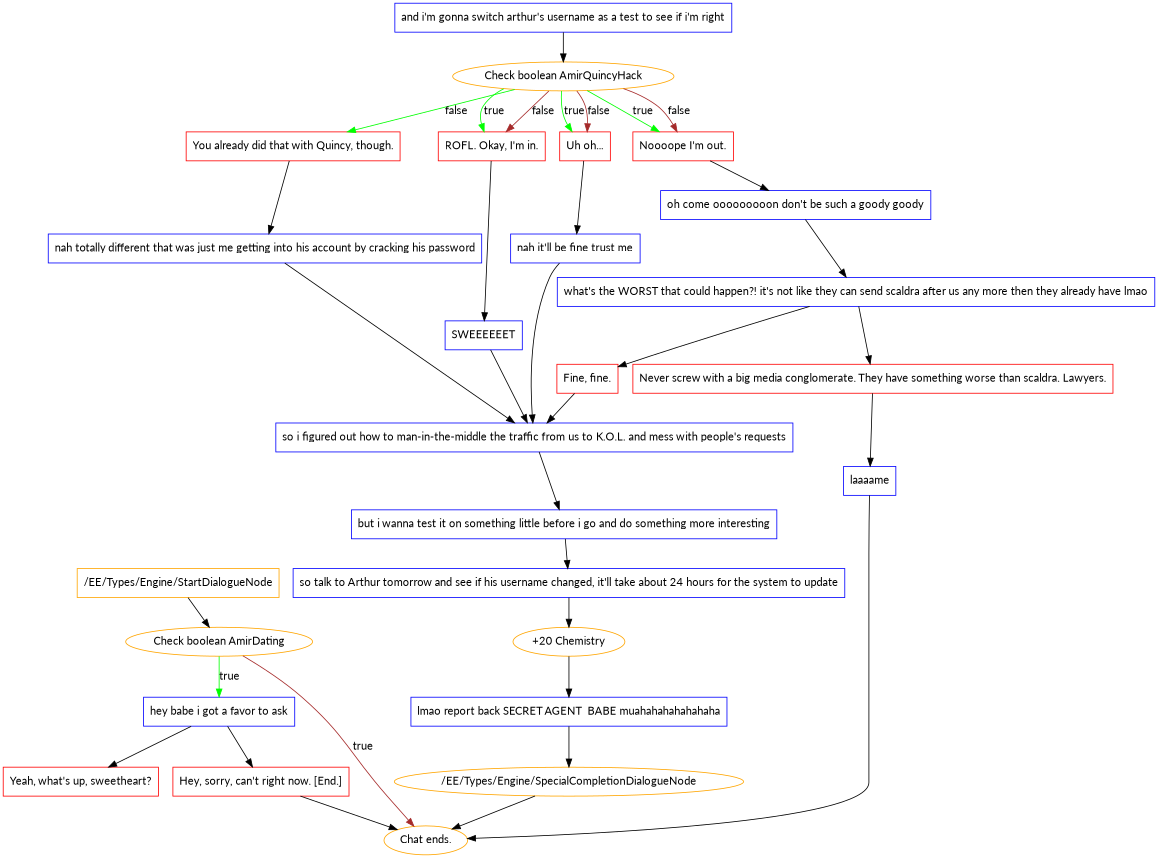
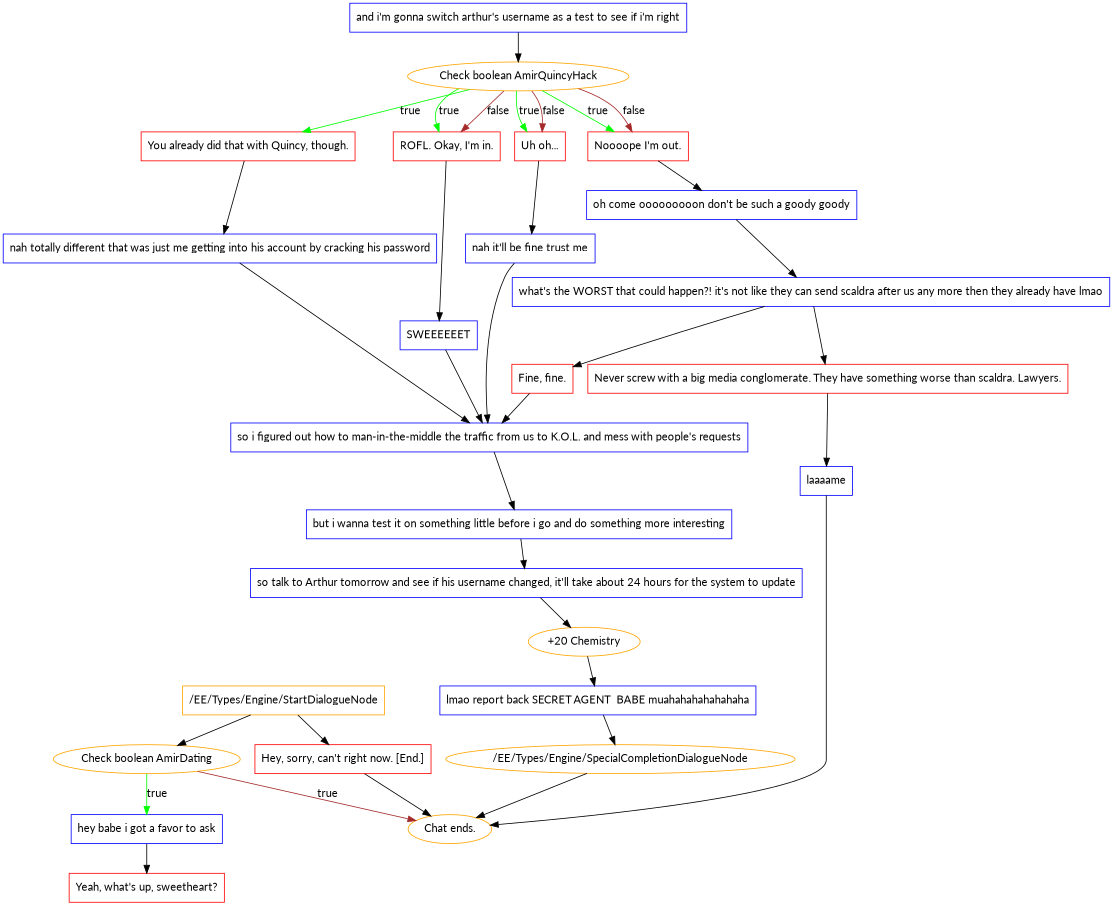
edge "Check boolean AmirQuincyHack" -> "You already did that with Quincy, though.": label "false" -> "true"
edge "hey babe i got a favor to ask" -> "Hey, sorry, can't right now. [End.]": now "/EE/Types/Engine/StartDialogueNode" -> "Hey, sorry, can't right now. [End.]"
